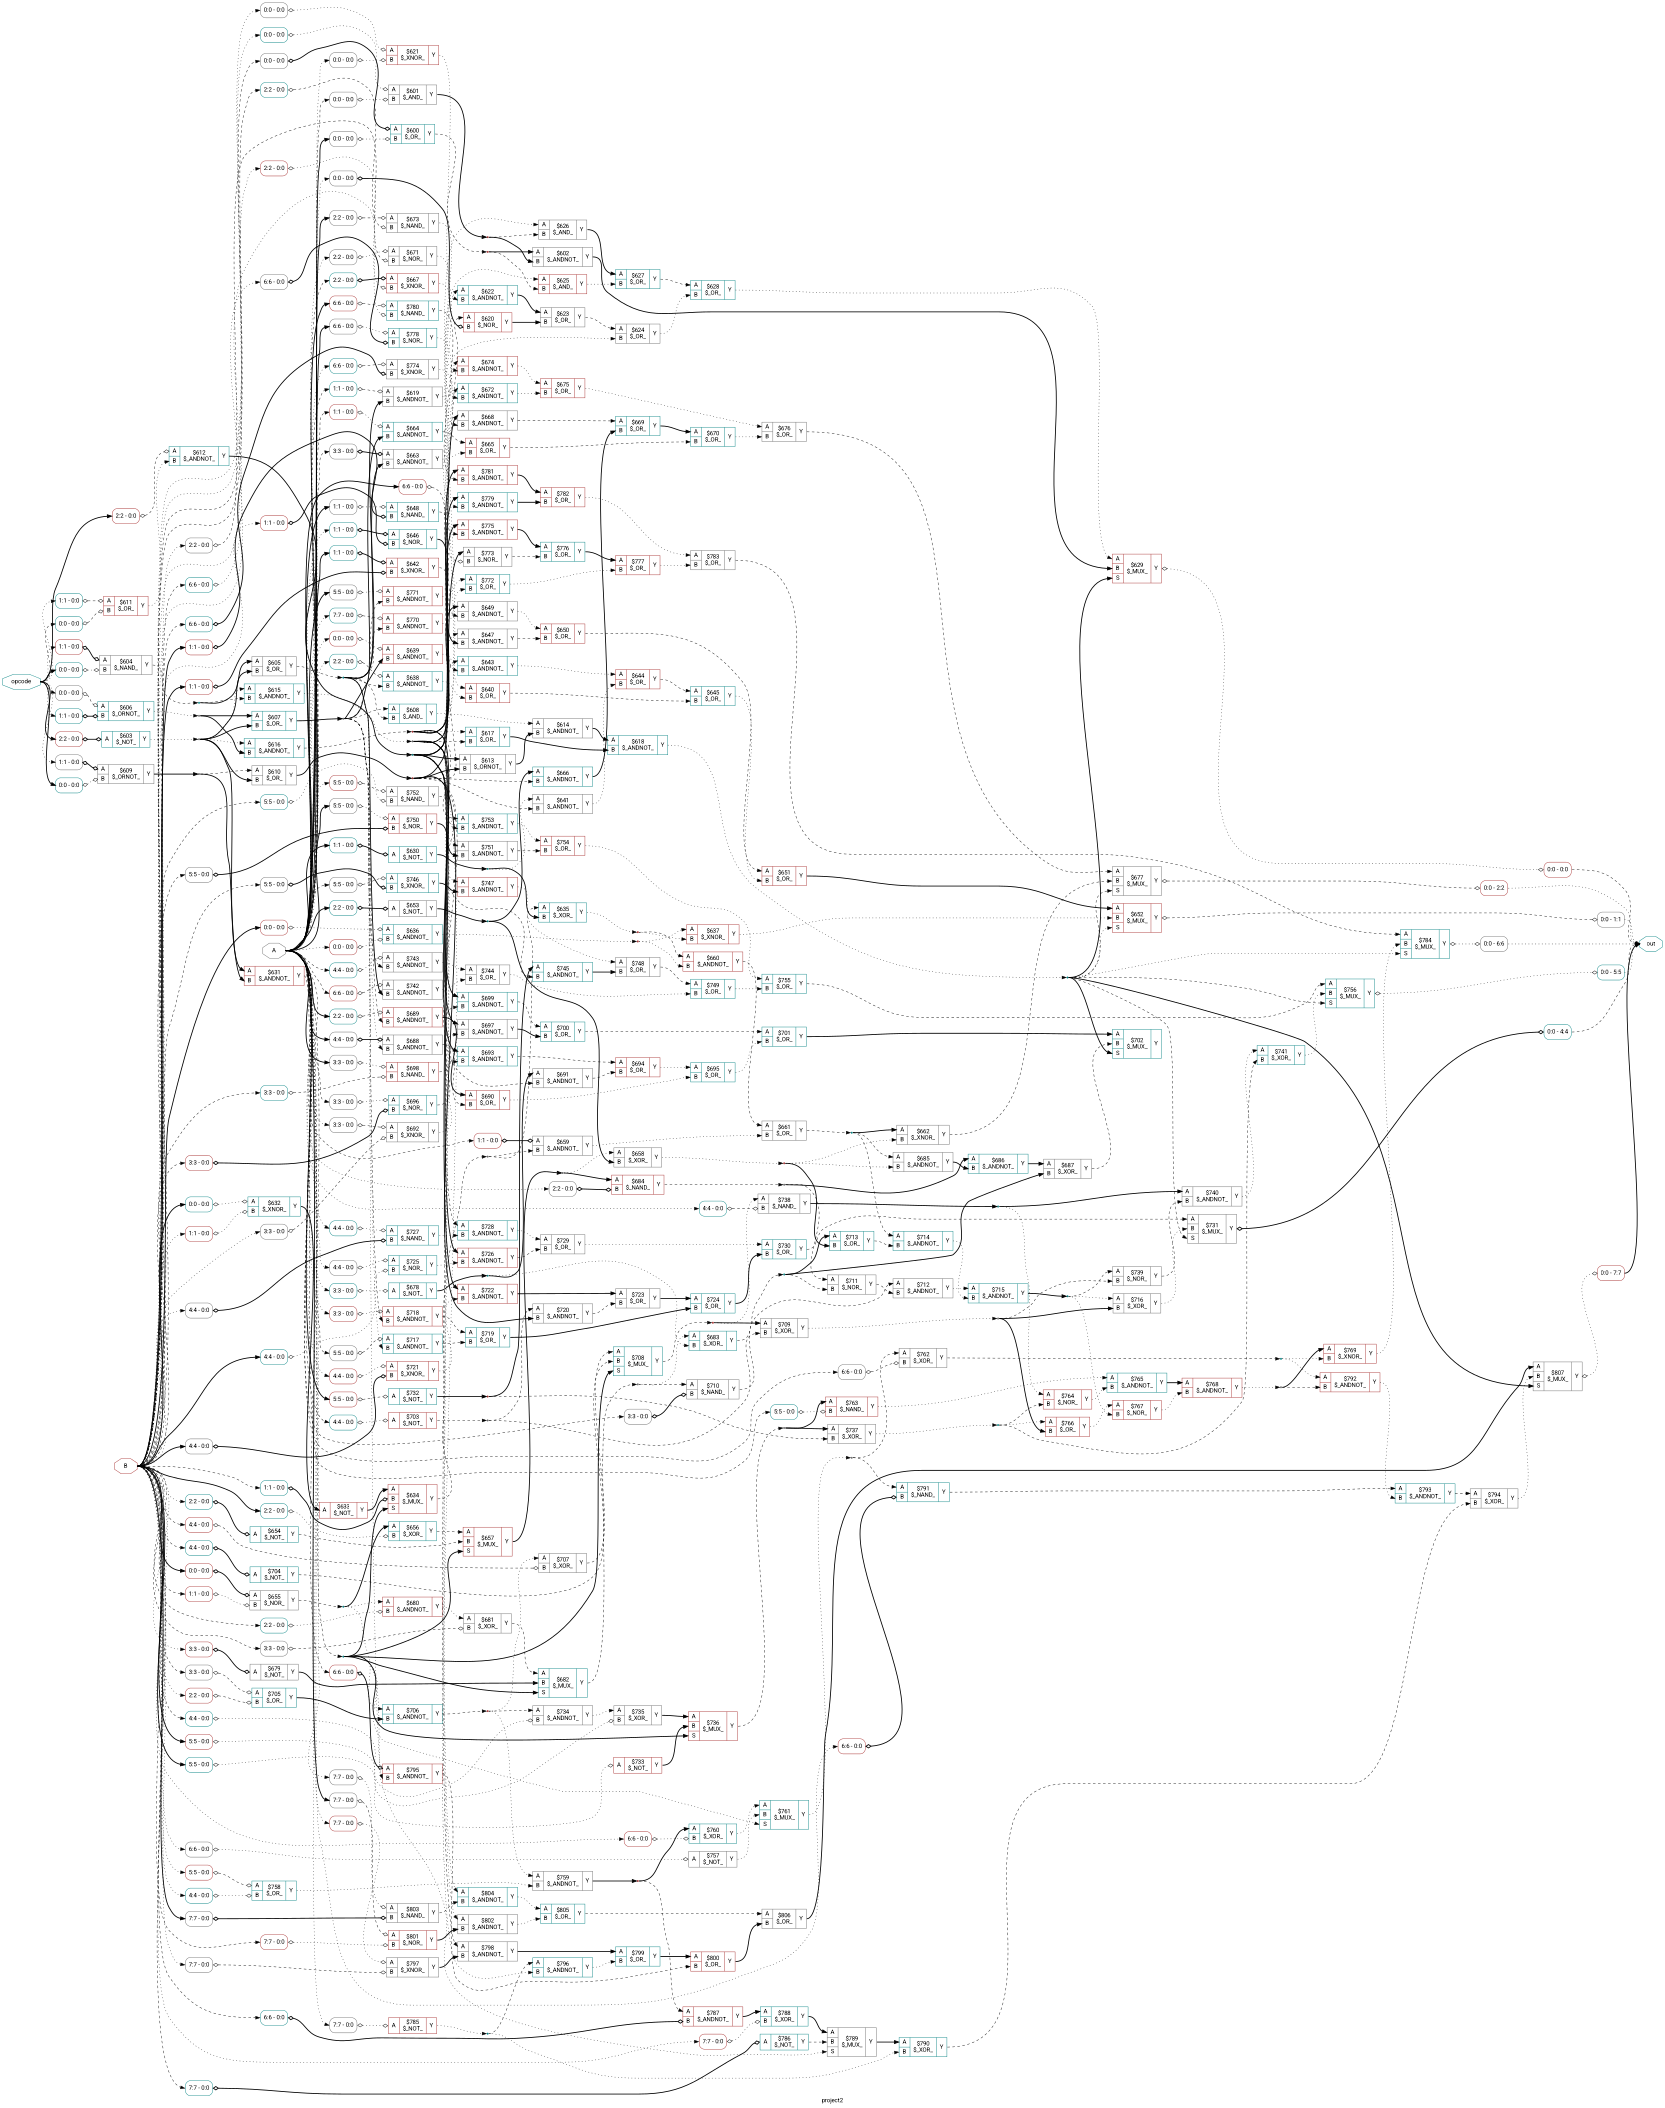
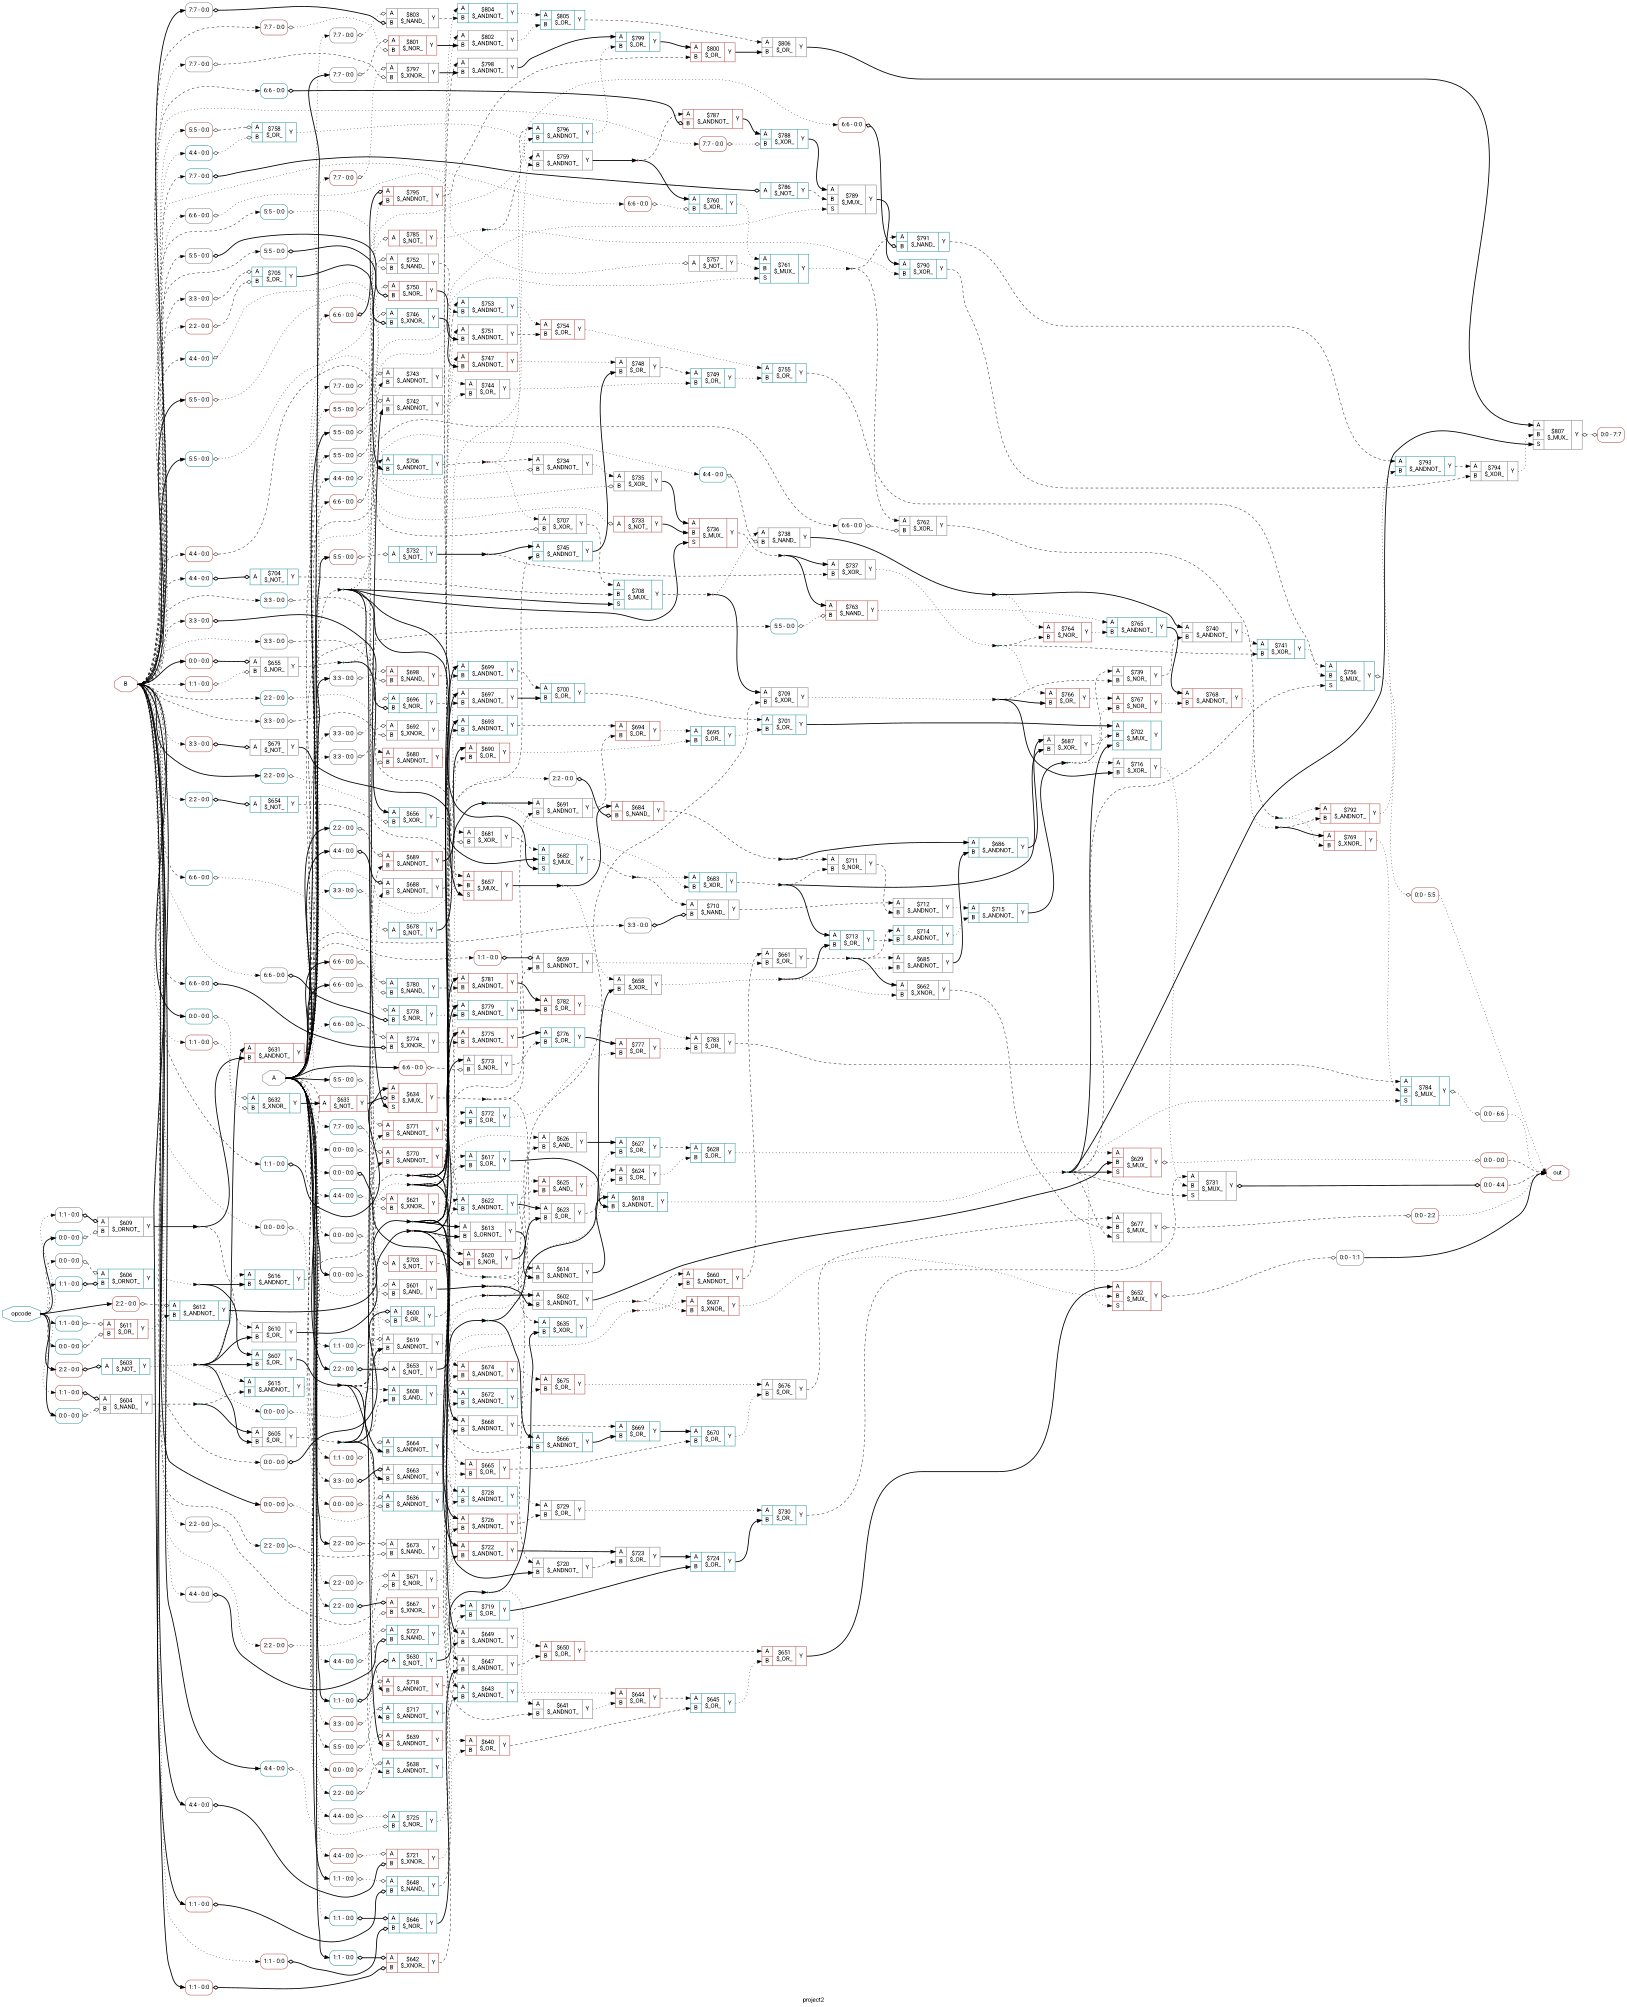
edge "0:0 - 1:1" -> "out": style dotted -> bold
node "out": color teal -> brown
node "0:0 - 5:5": color teal -> brown
node "0:0 - 4:4": color teal -> brown
edge "0:0 - 7:7" -> "out": removed
